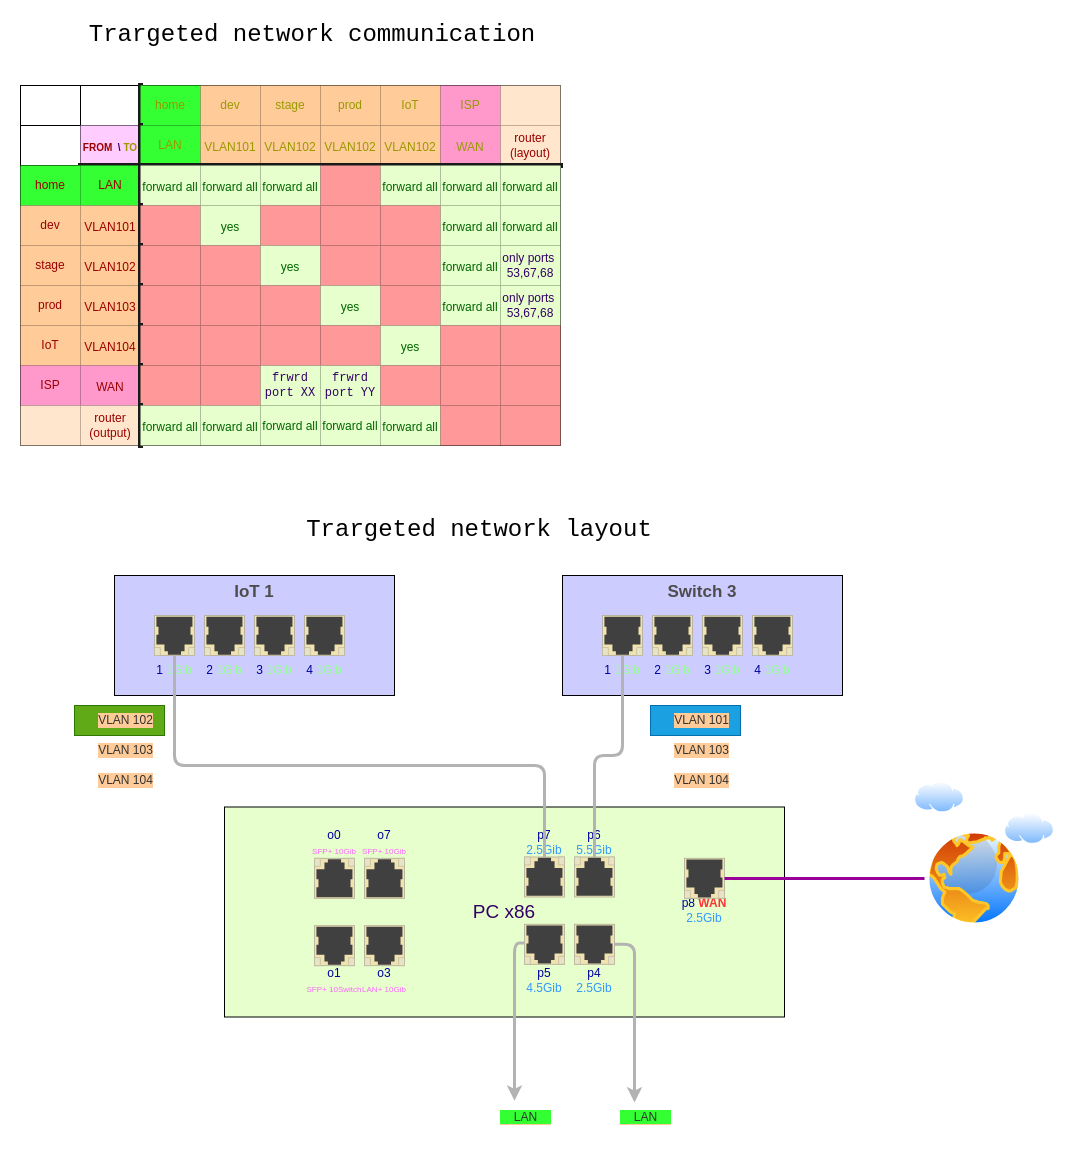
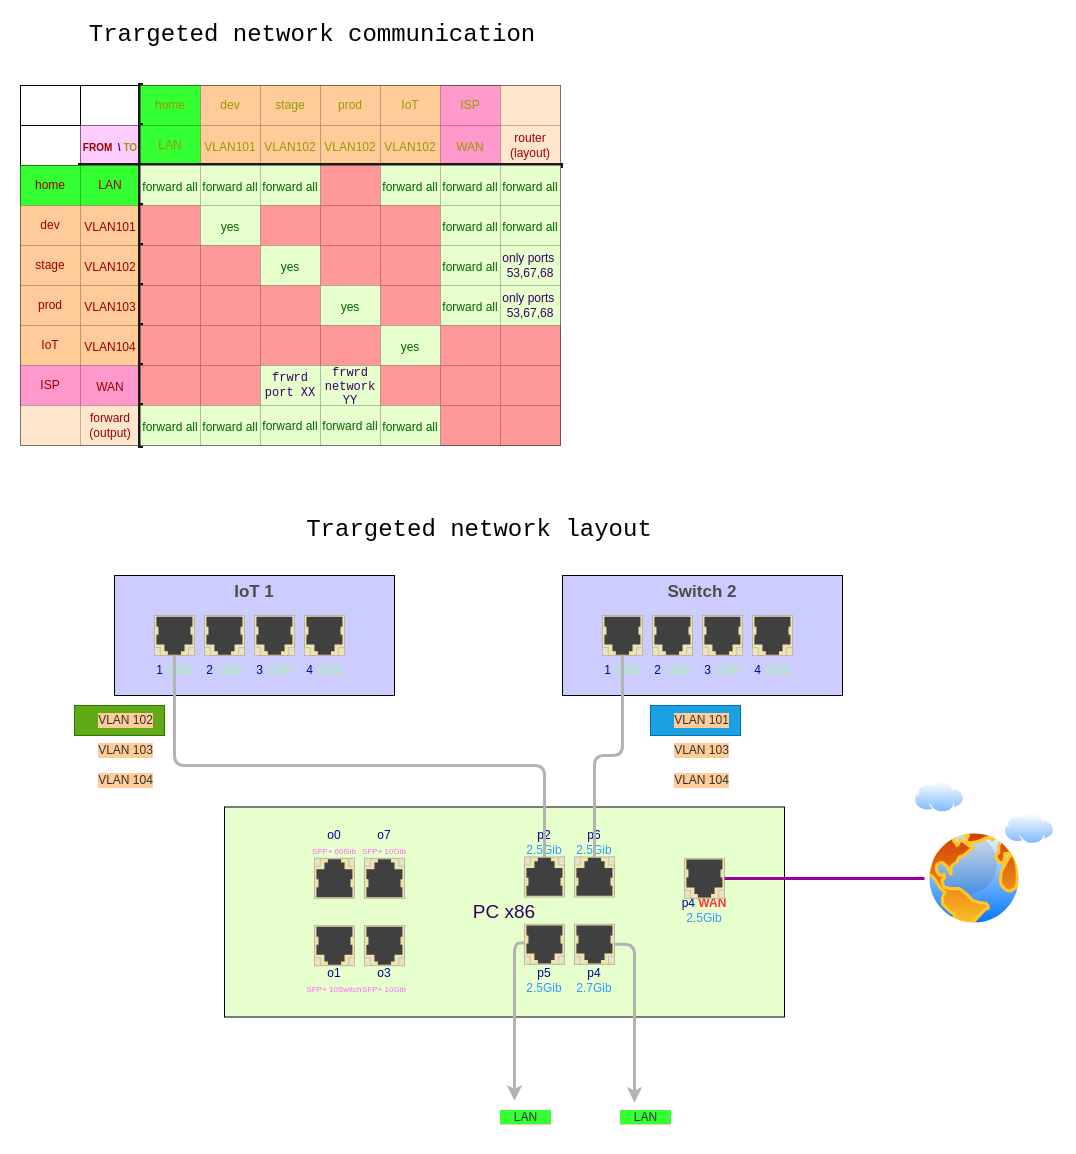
node "frwrd port YY": label "frwrd port YY" -> "frwrd network YY"
node "router (output)": label "router (output)" -> "forward (output)"
node "Switch 3": label "Switch 3" -> "Switch 2"
node "o0 SFP+ 10Gib": label "o0 SFP+ 10Gib" -> "o0 SFP+ 60Gib"
node "p7 2.5Gib": label "p7 2.5Gib" -> "p2 2.5Gib"
node "p6 5.5Gib": label "p6 5.5Gib" -> "p6 2.5Gib"
node "p8 WAN 2.5Gib": label "p8 WAN 2.5Gib" -> "p4 WAN 2.5Gib"
node "o3 LAN+ 10Gib": label "o3 LAN+ 10Gib" -> "o3 SFP+ 10Gib"
node "p5 4.5Gib": label "p5 4.5Gib" -> "p5 2.5Gib"
node "p4 2.5Gib": label "p4 2.5Gib" -> "p4 2.7Gib"
